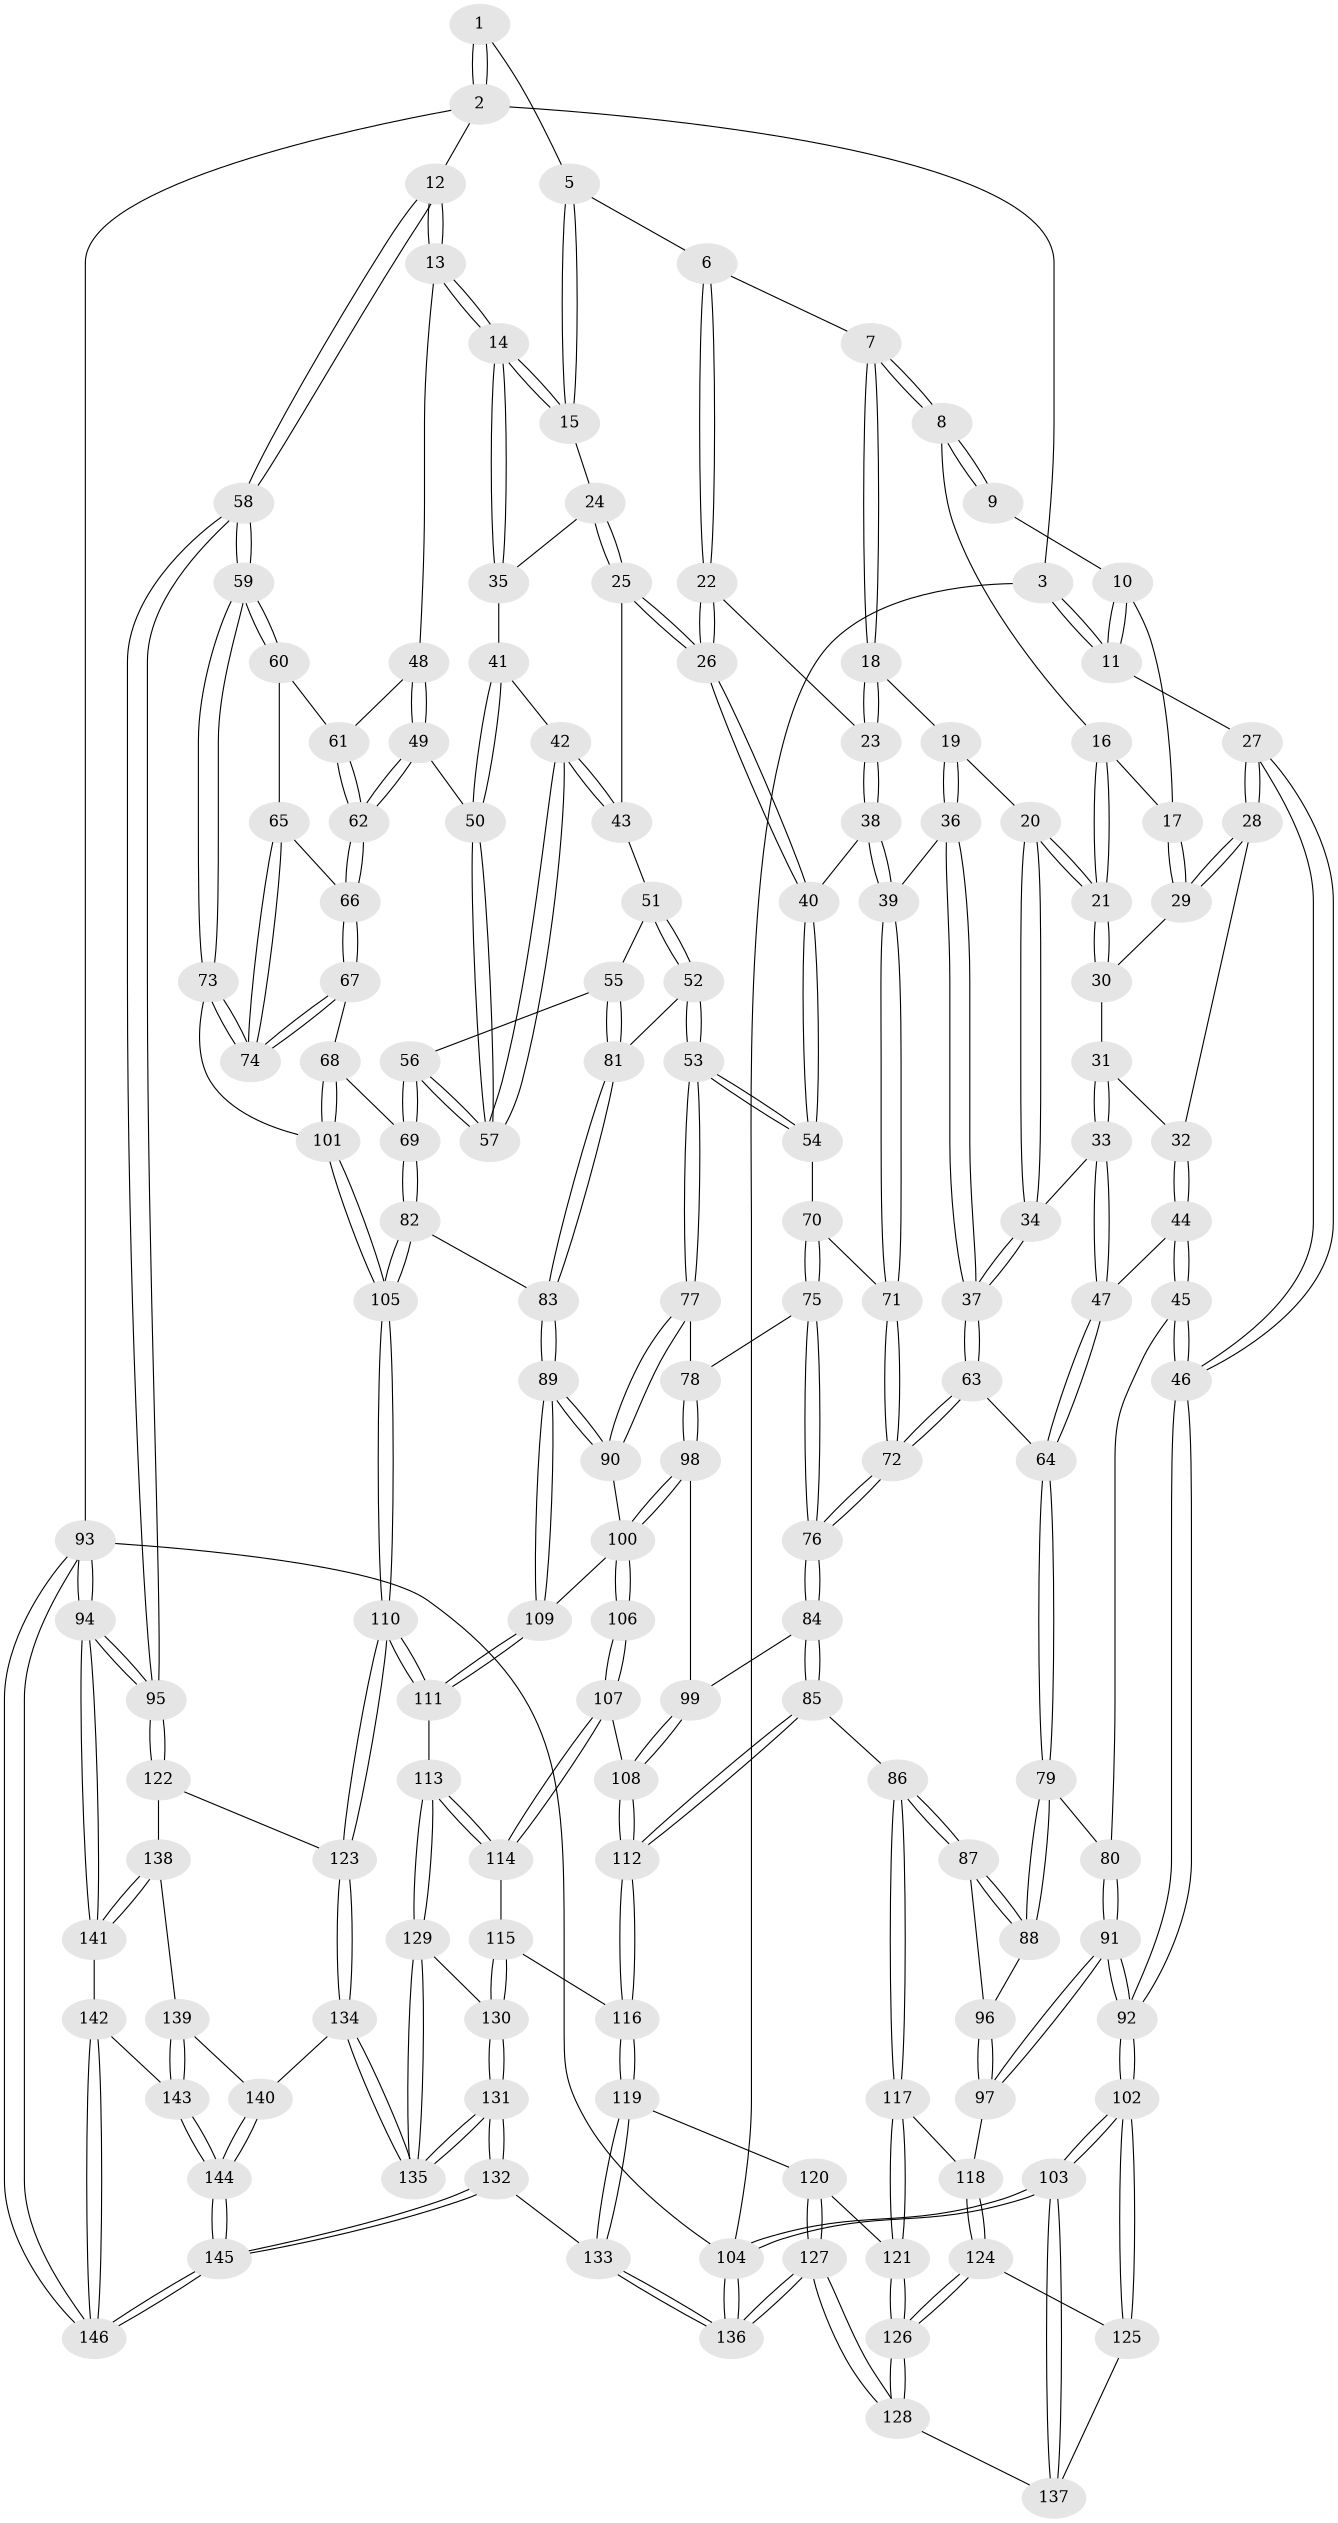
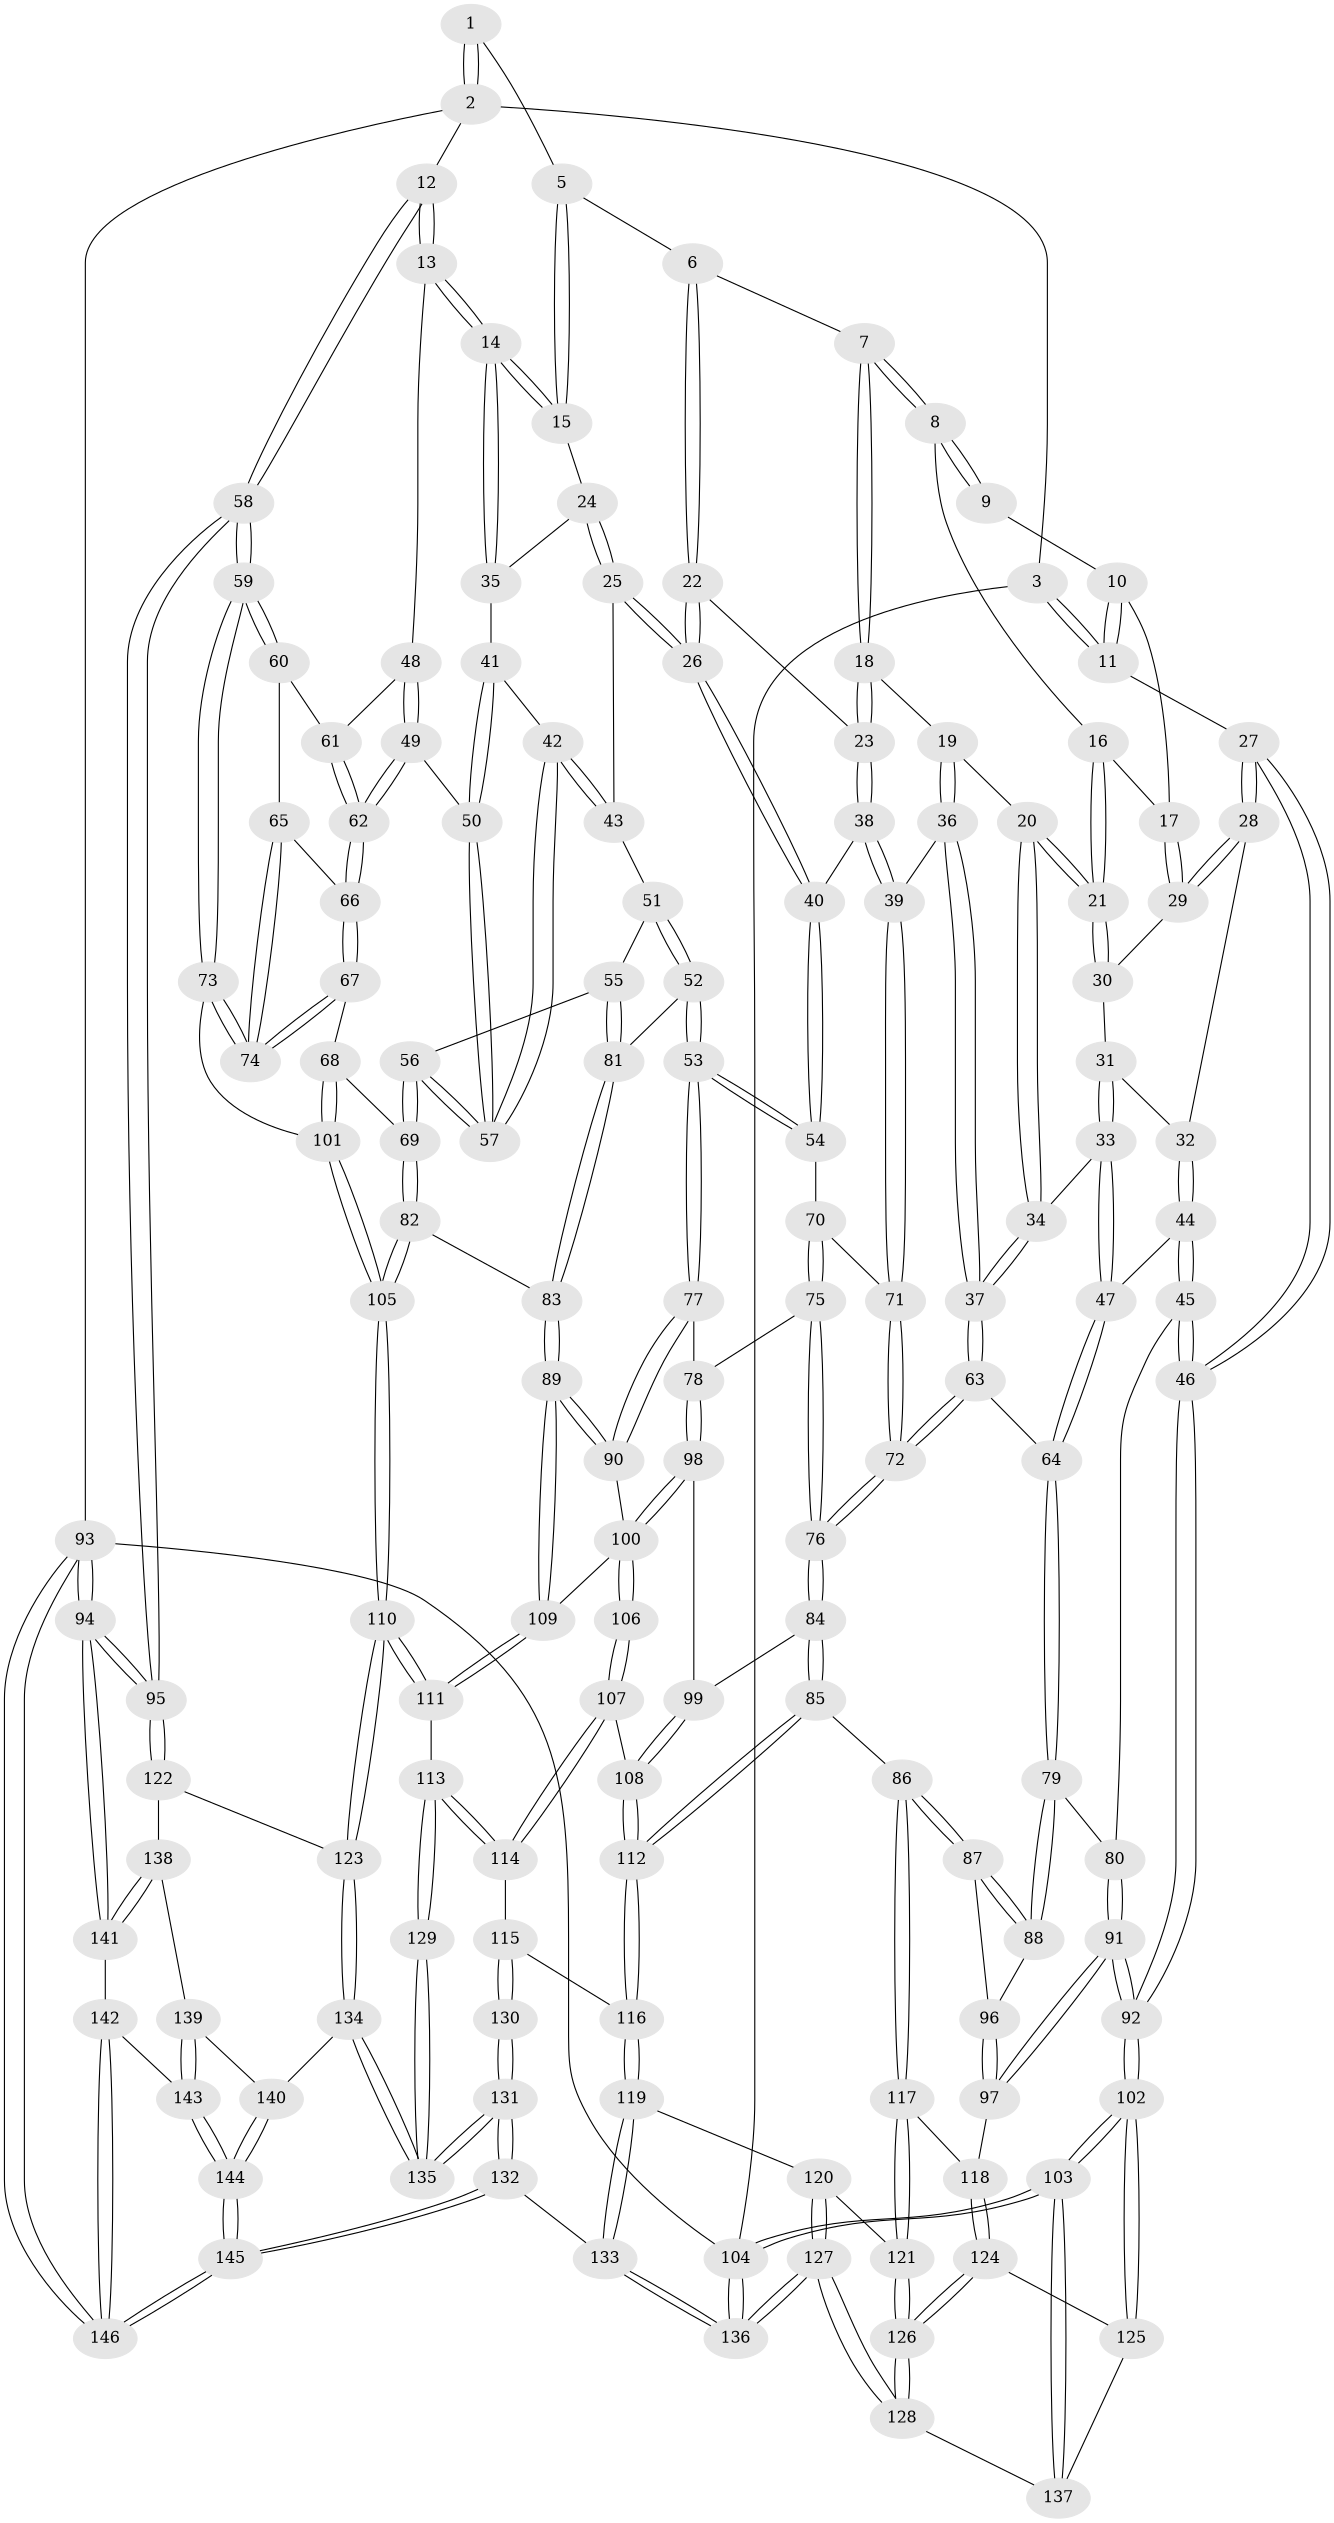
edge "129" -- "130": removed
